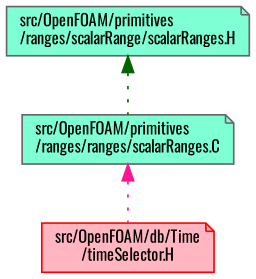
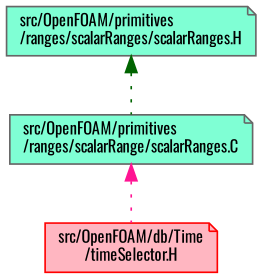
node "src/OpenFOAM/primitives /ranges/scalarRange/scalarRanges.H": label "src/OpenFOAM/primitives /ranges/scalarRange/scalarRanges.H" -> "src/OpenFOAM/primitives /ranges/scalarRanges/scalarRanges.H"
node "src/OpenFOAM/primitives /ranges/ranges/scalarRanges.C": label "src/OpenFOAM/primitives /ranges/ranges/scalarRanges.C" -> "src/OpenFOAM/primitives /ranges/scalarRange/scalarRanges.C"
